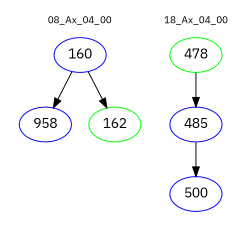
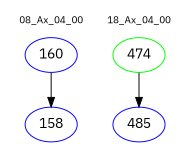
node "478": label "478" -> "474"
node "958": label "958" -> "158"
node "162": removed
node "500": removed
